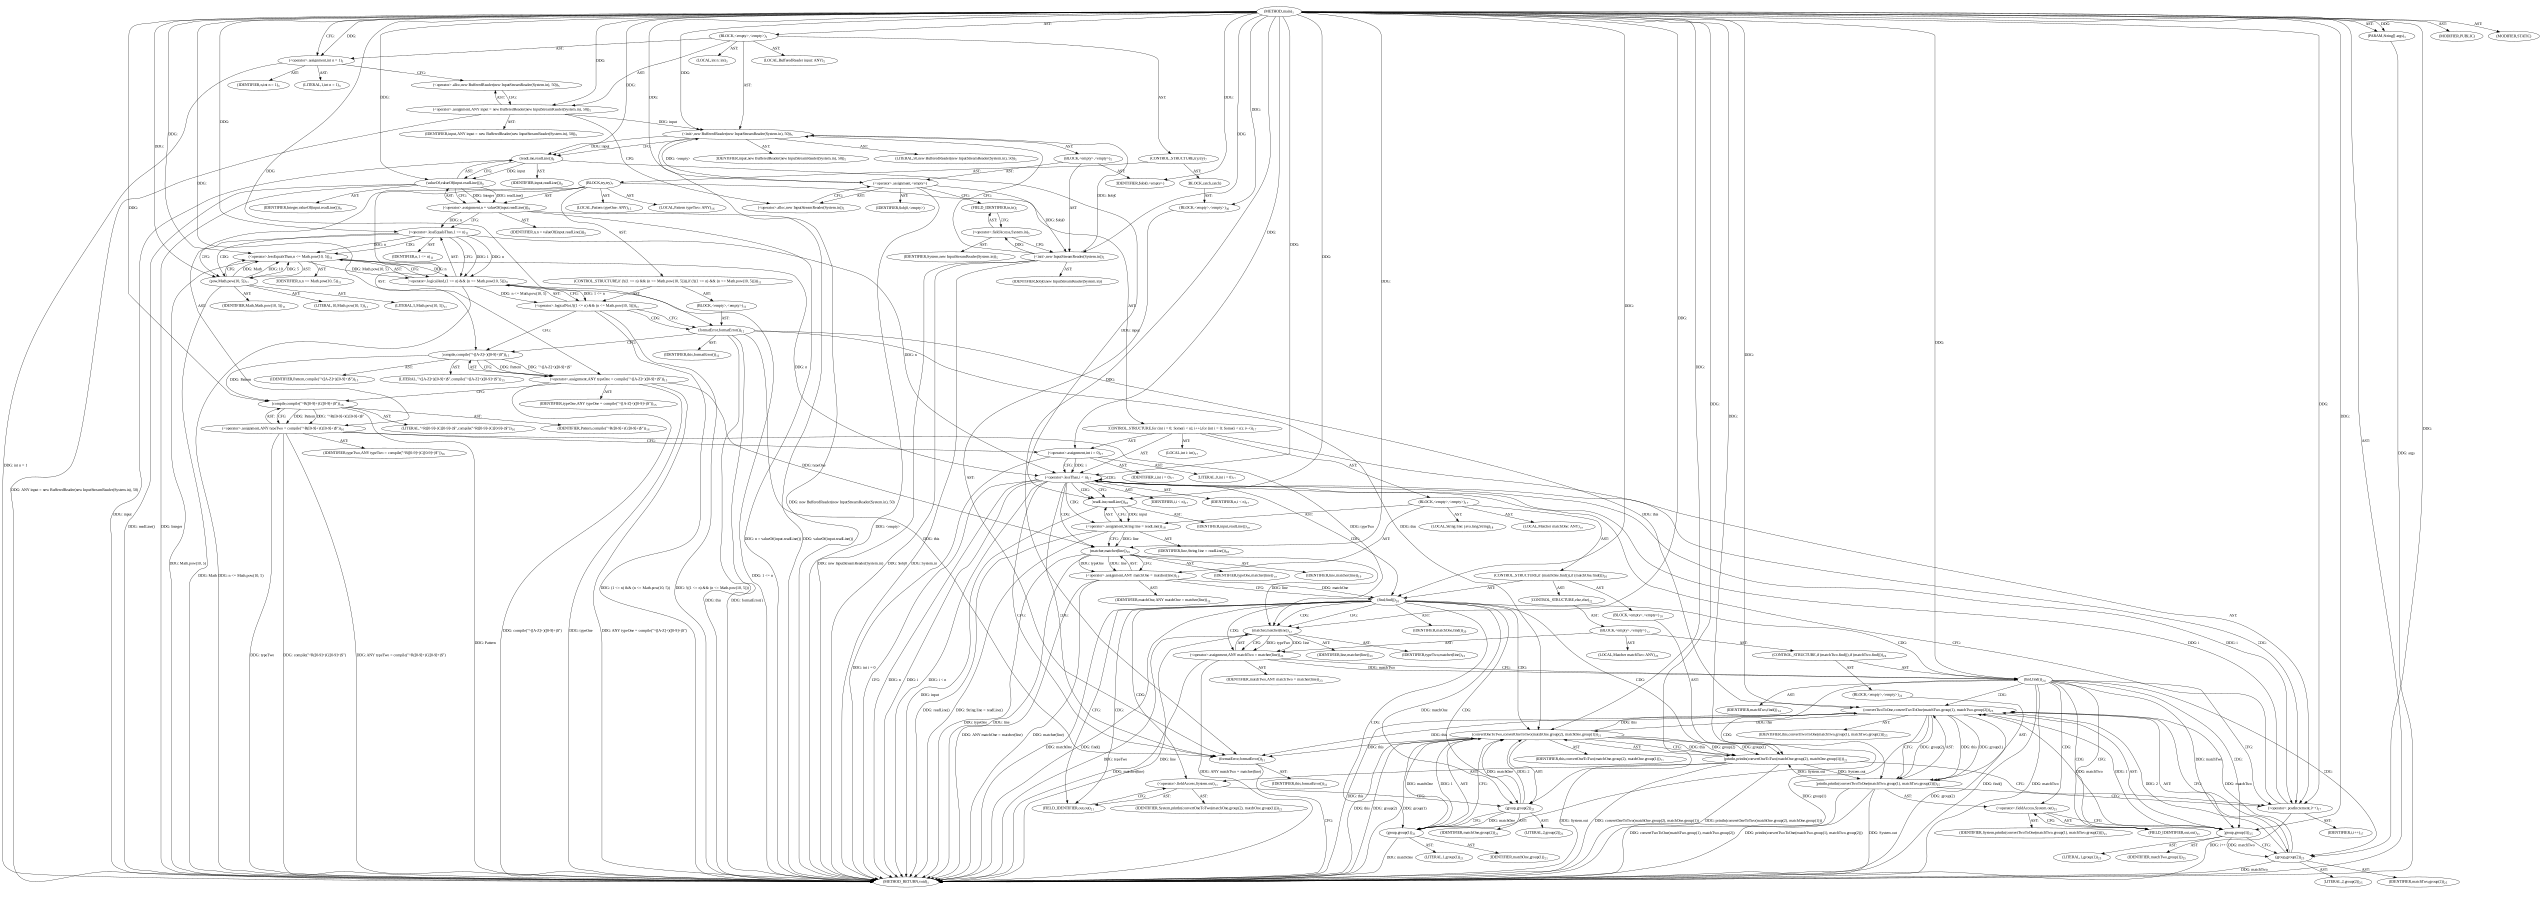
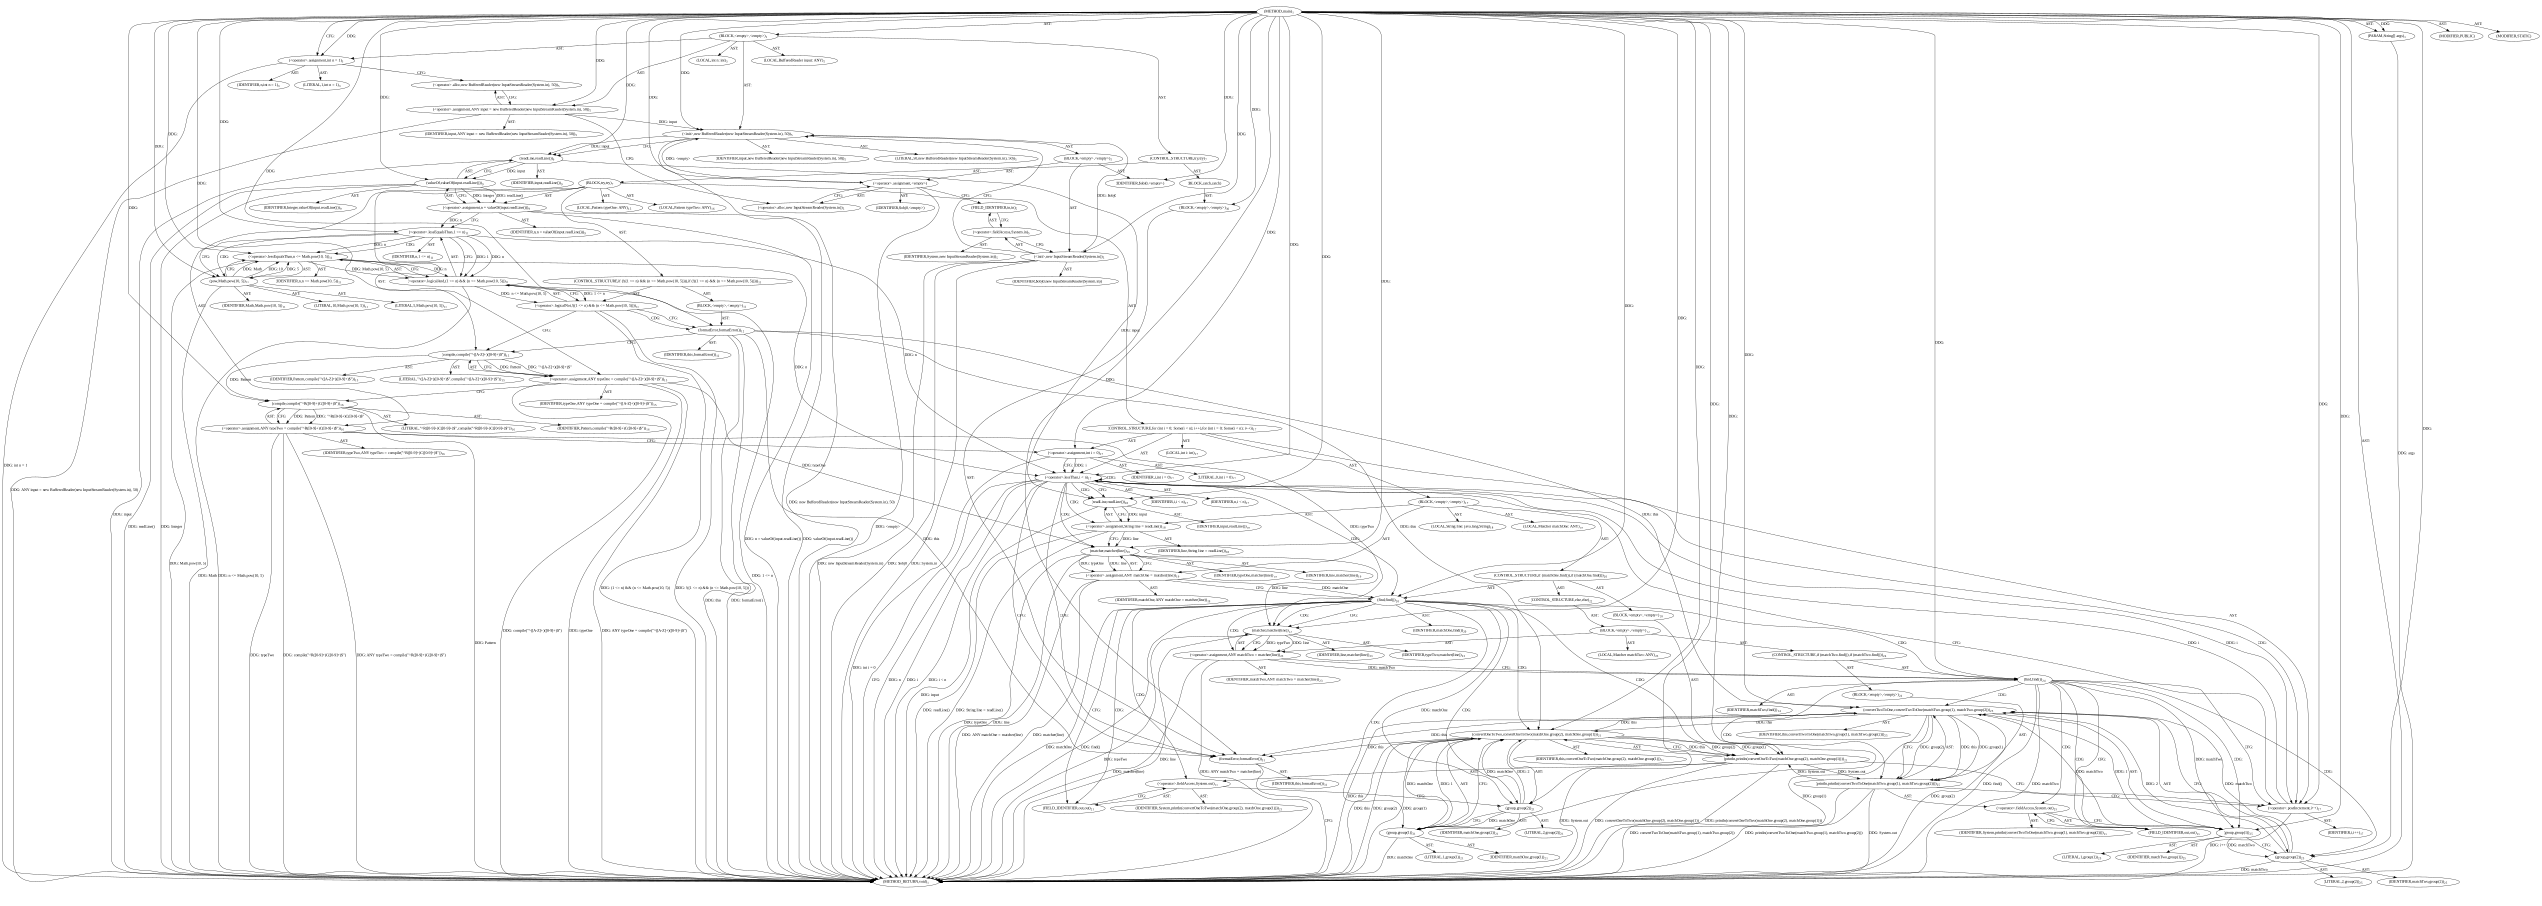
edge "(<operator>.assignment,<empty>)" -> "(<init>,new InputStreamReader(System.in))": removed, label "DDG: $obj0"
edge "(<init>,new InputStreamReader(System.in))" -> "(<operator>.fieldAccess,System.in)": label "DDG: " -> "AST: "
